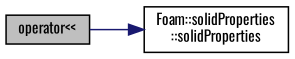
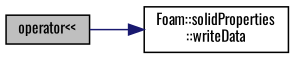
node "Foam::solidProperties ::solidProperties": label "Foam::solidProperties ::solidProperties" -> "Foam::solidProperties ::writeData"
